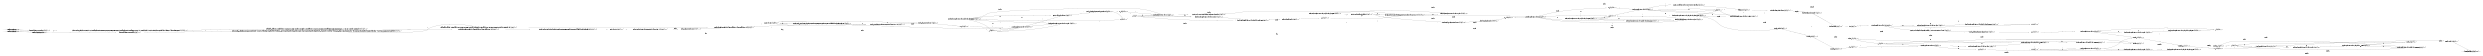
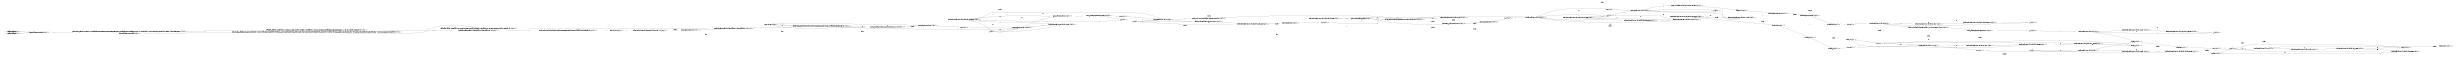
edge "int i = 0@@@45@@@['0', '0', '1']" -> "i++@@@47@@@['1', '1', '1']": label "clusterState" -> "i"
node "testRebalanceWithIgnoredUnassignedShards['0', '0', '1']": removed
node "assertEquals(numRelocating,1)@@@90@@@['0', '0', '1']": removed
